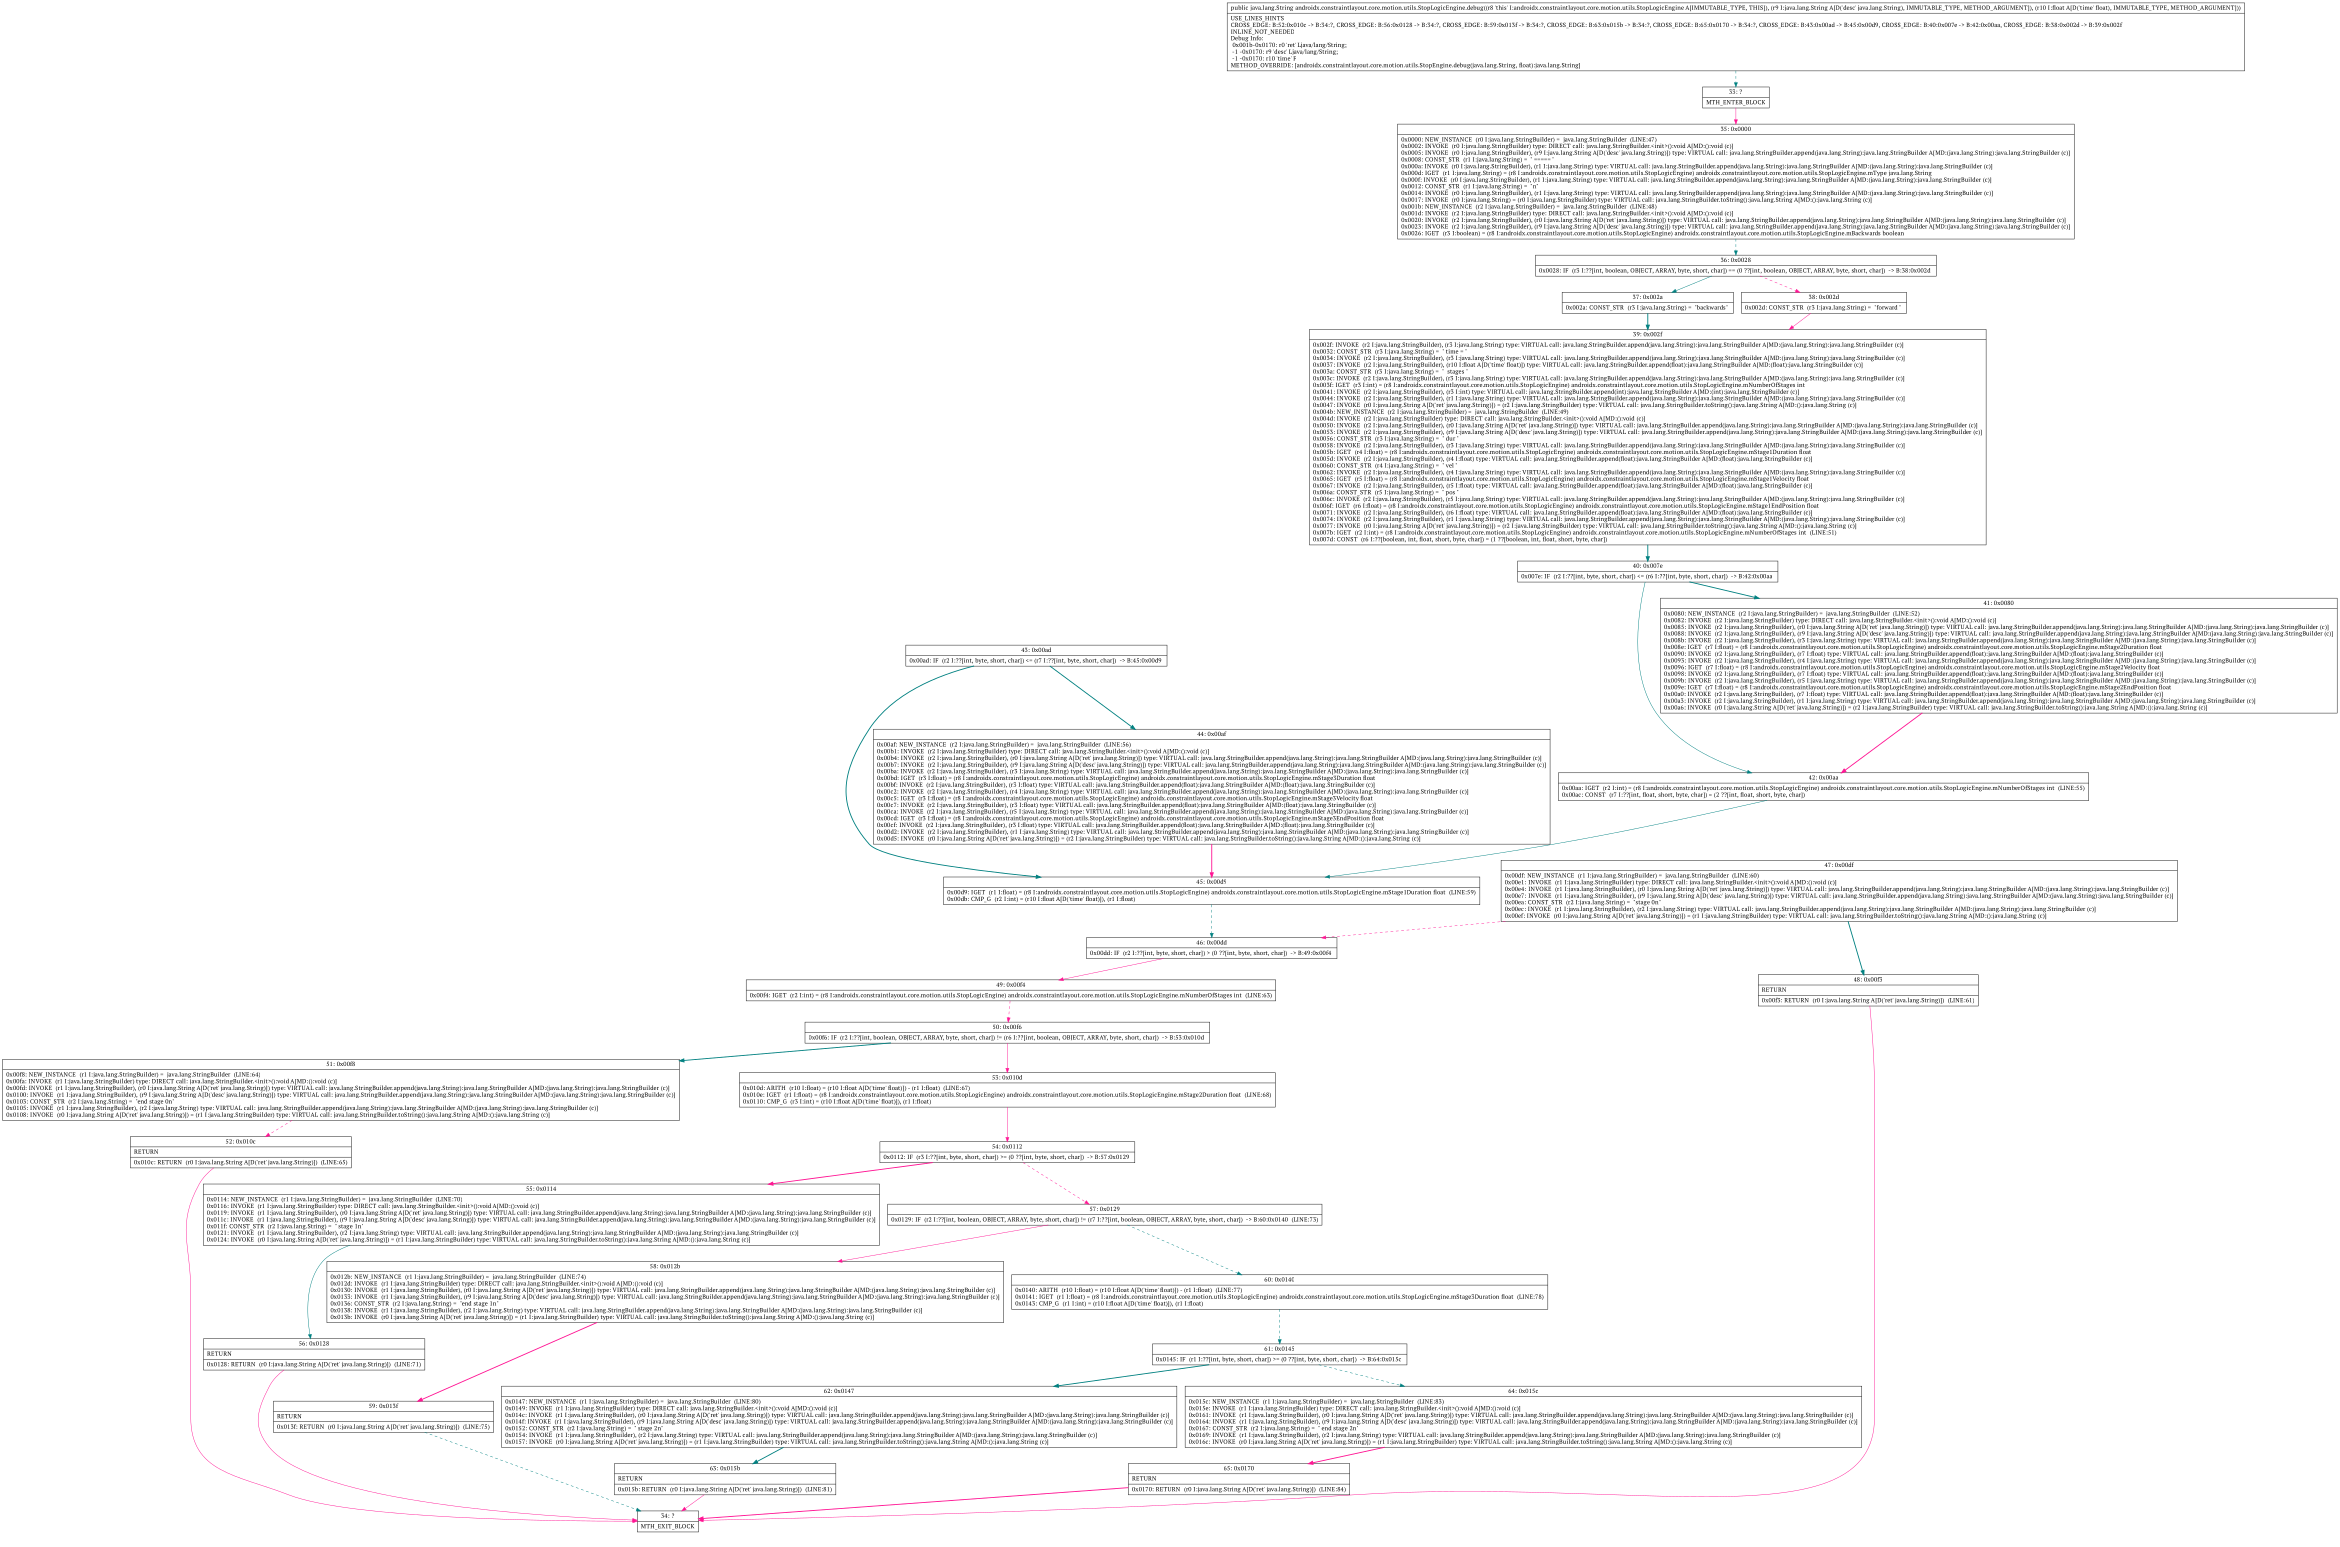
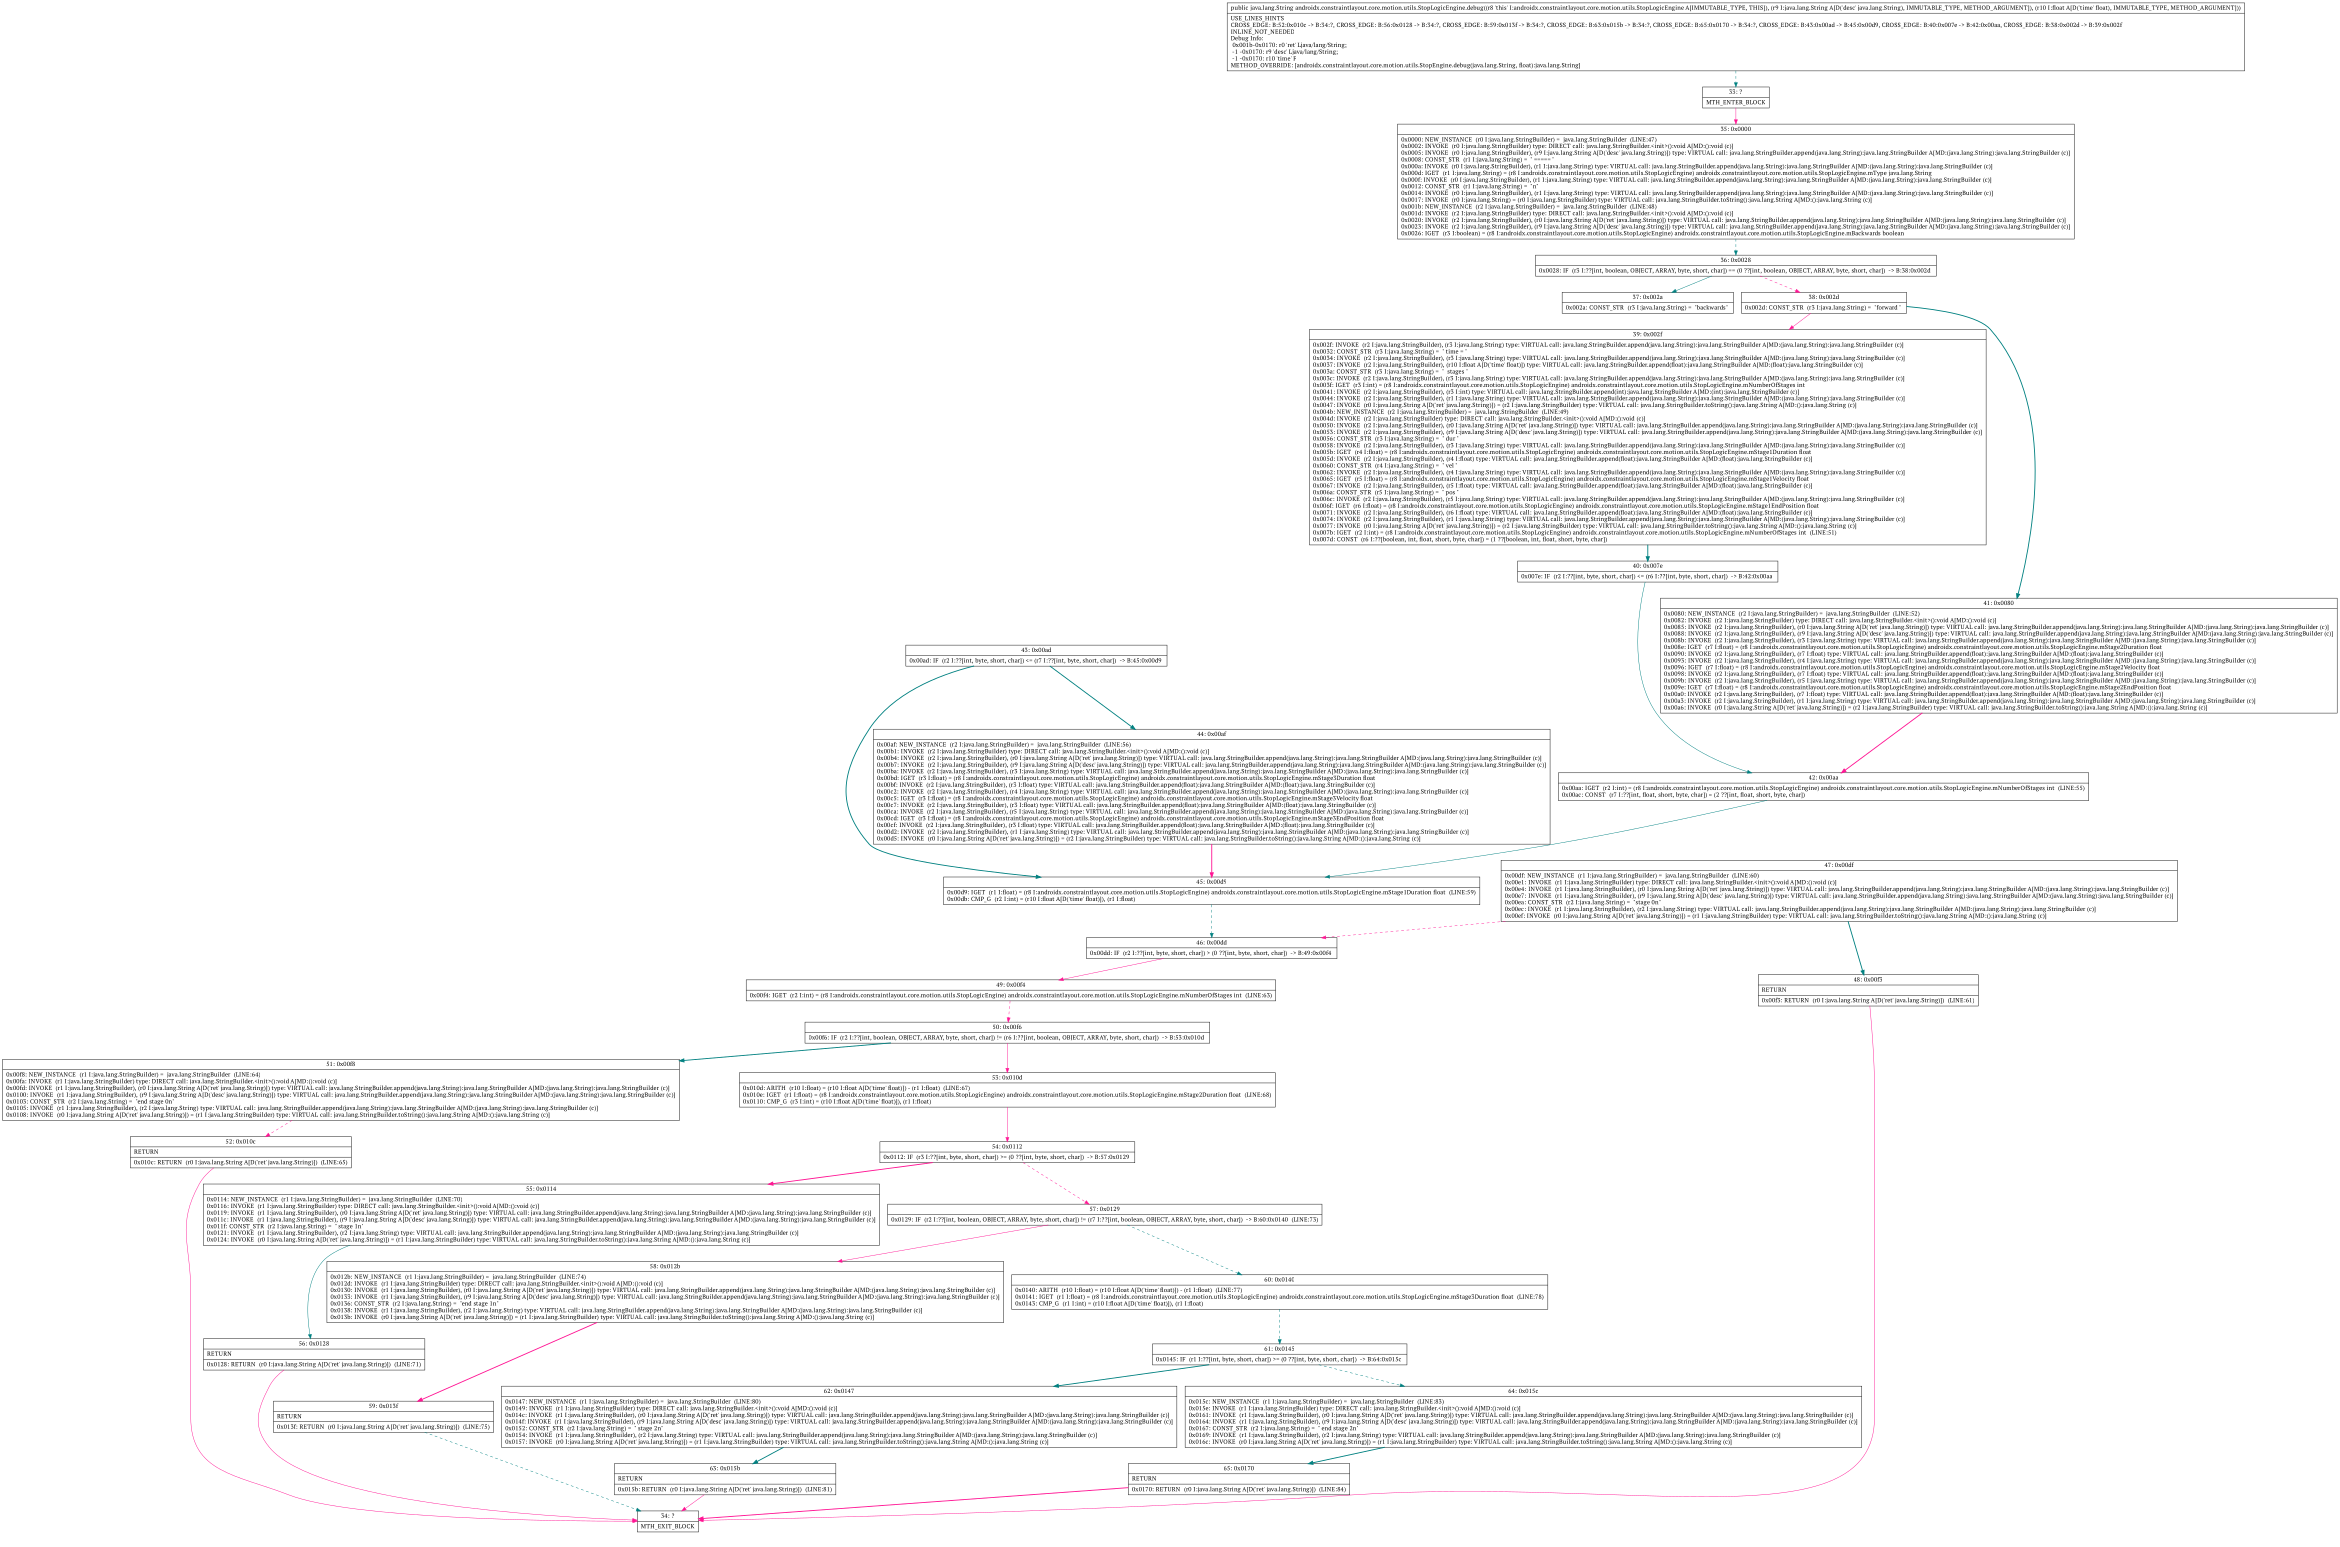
edge "37: 0x002a" -> "39: 0x002f": removed
edge "40: 0x007e" -> "41: 0x0080": now "38: 0x002d" -> "41: 0x0080"
edge "64: 0x015c" -> "65: 0x0170": color deeppink -> teal
